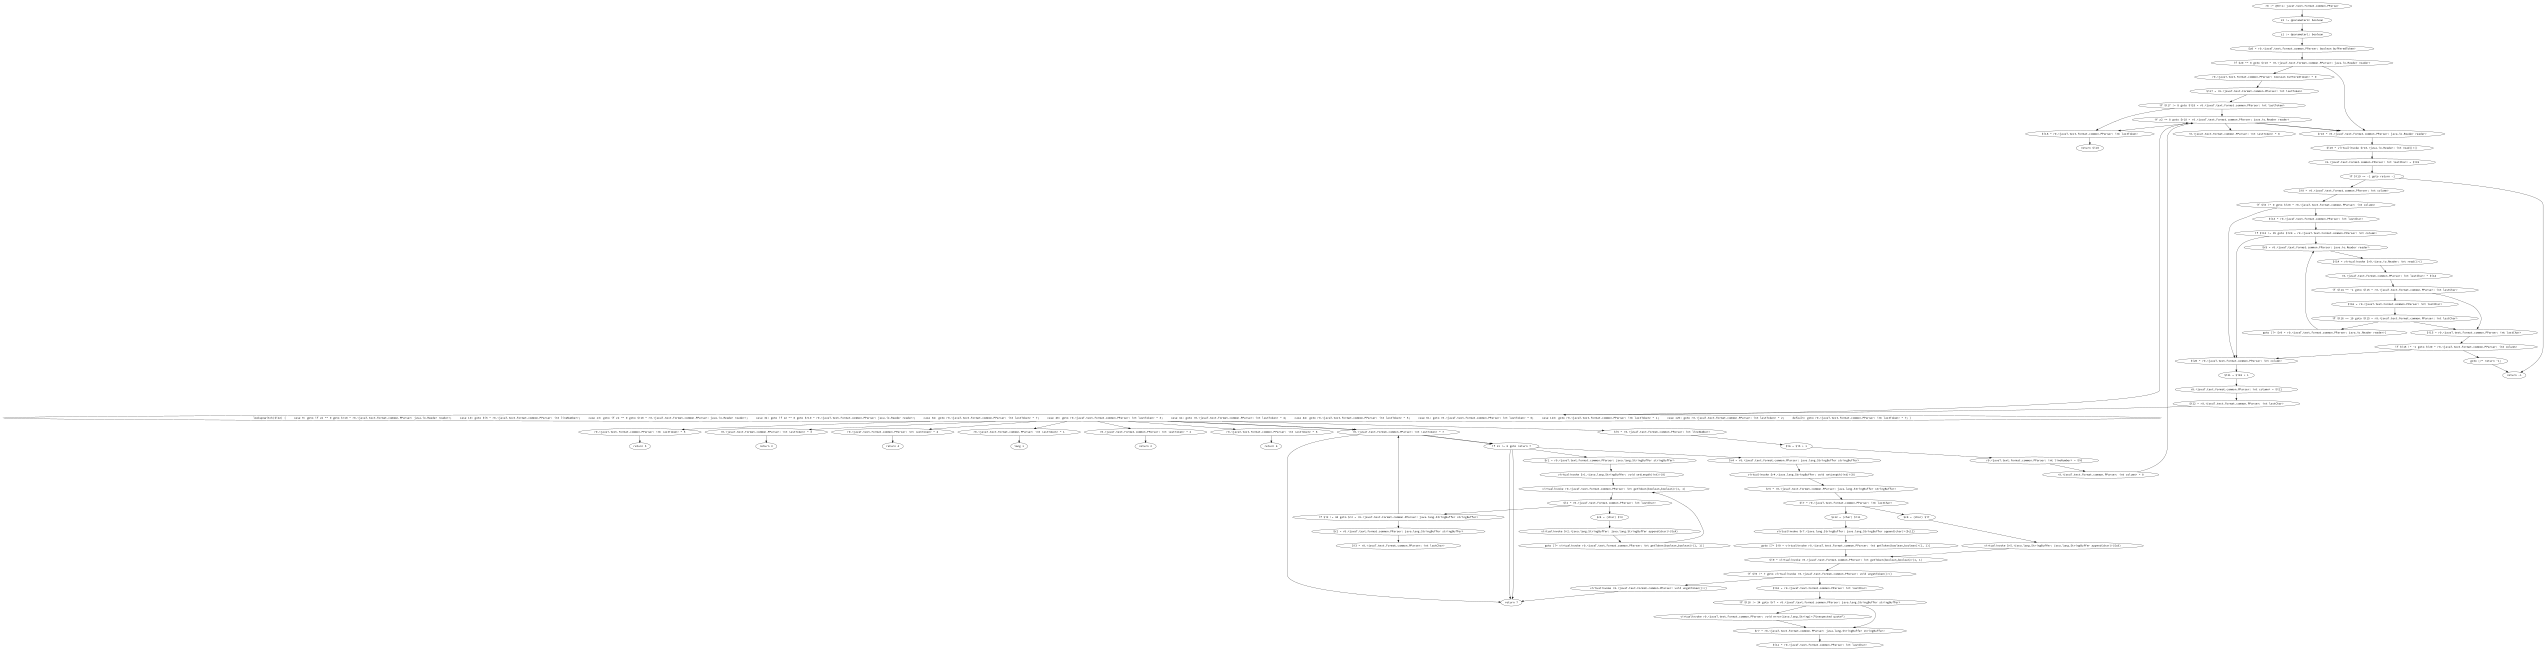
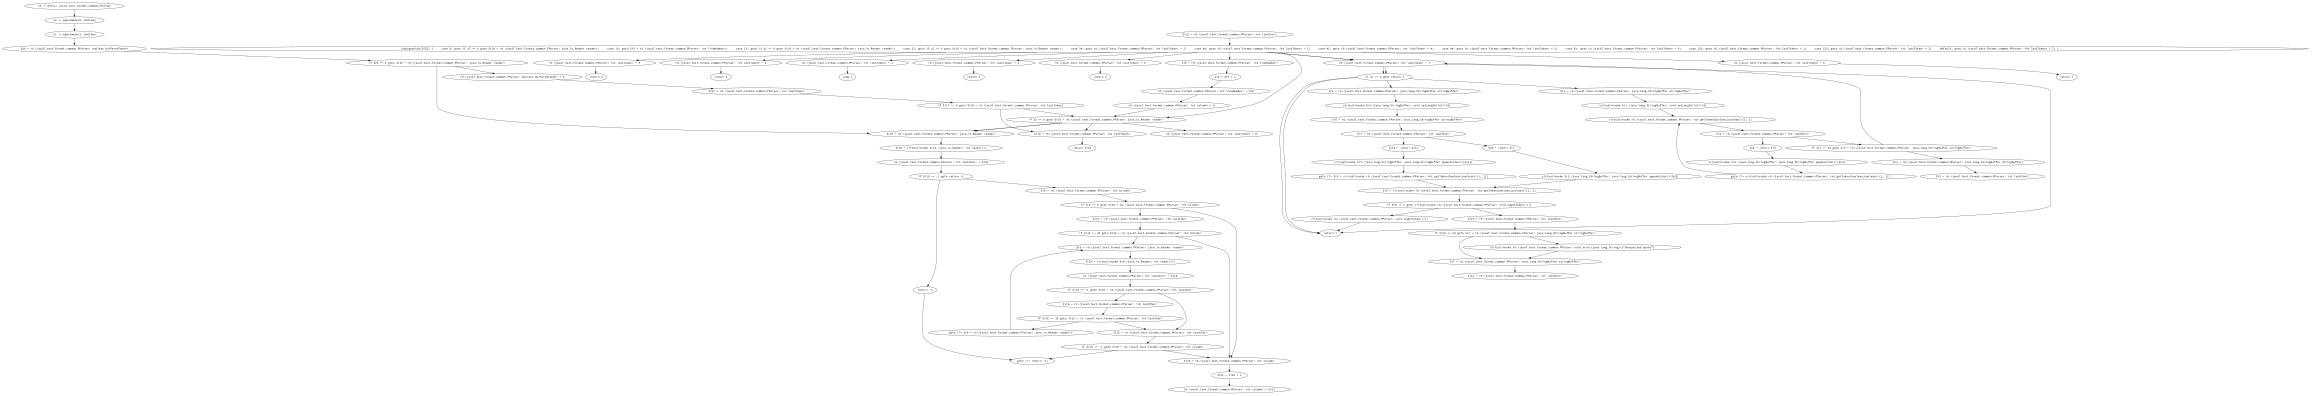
edge "goto [?= return -1]" -> "return -1": reversed
edge "r0.<javaT.text.Format.common.PParser: int column> = $i21" -> "$i22 = r0.<javaT.text.Format.common.PParser: int lastChar>": removed
